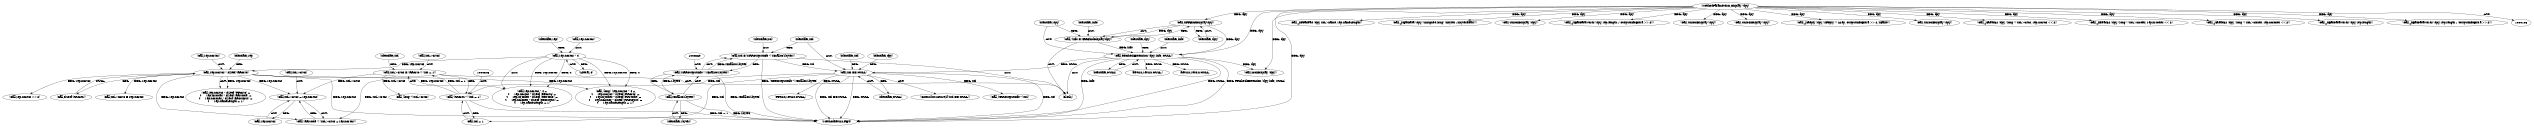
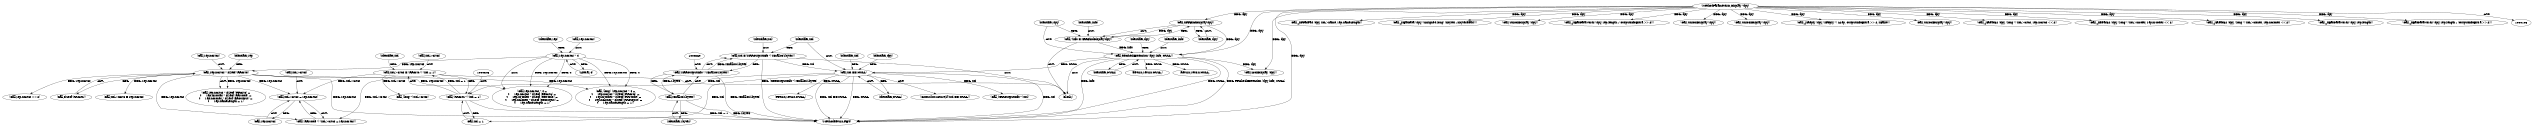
edge "(Call,sizeof (RRCrtc))" -> "(Call,rep.nCrtcs * sizeof (RRCrtc))": label "NULL: " -> "AST: "
